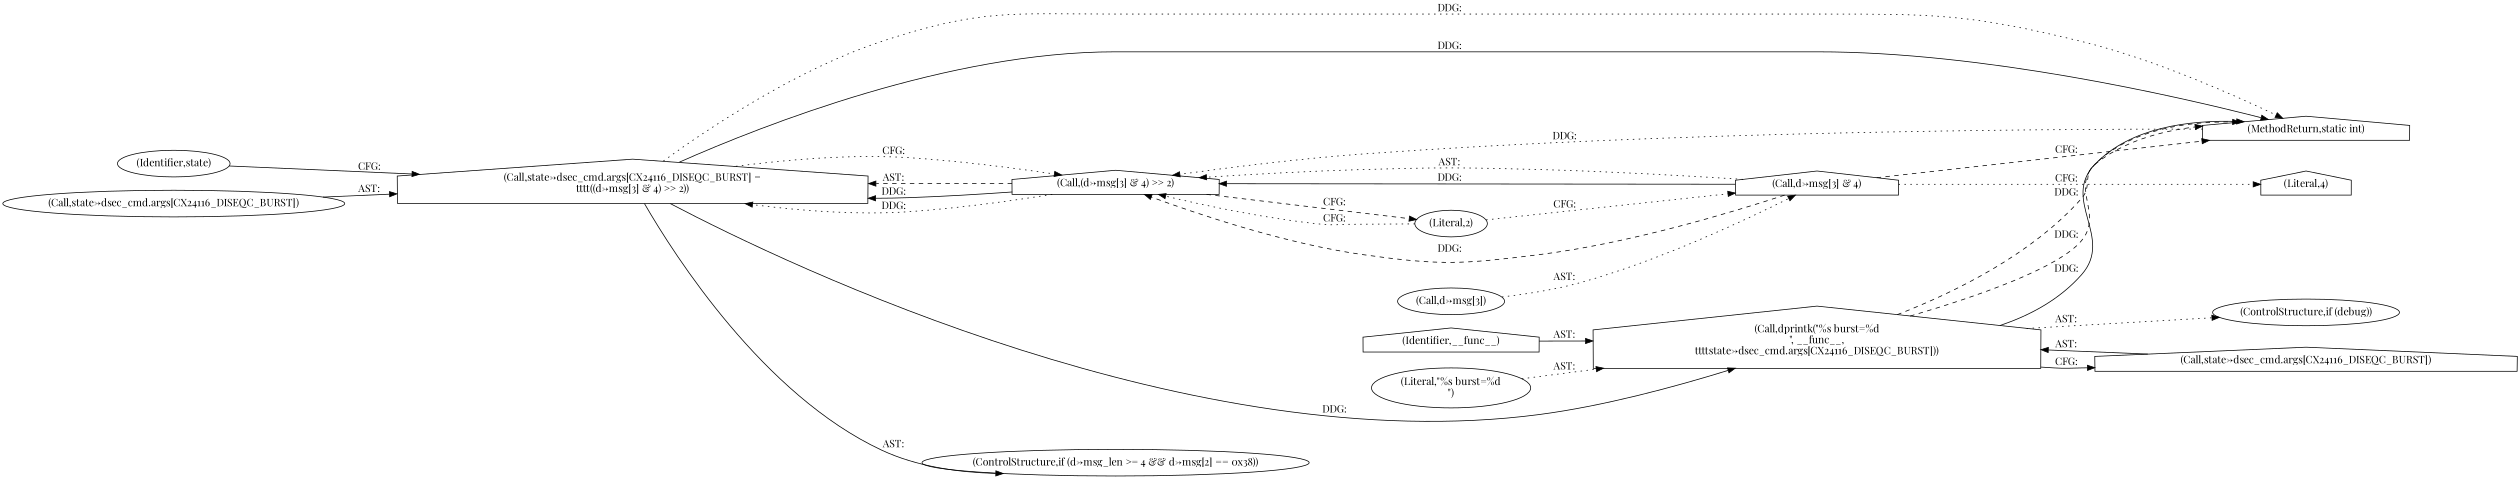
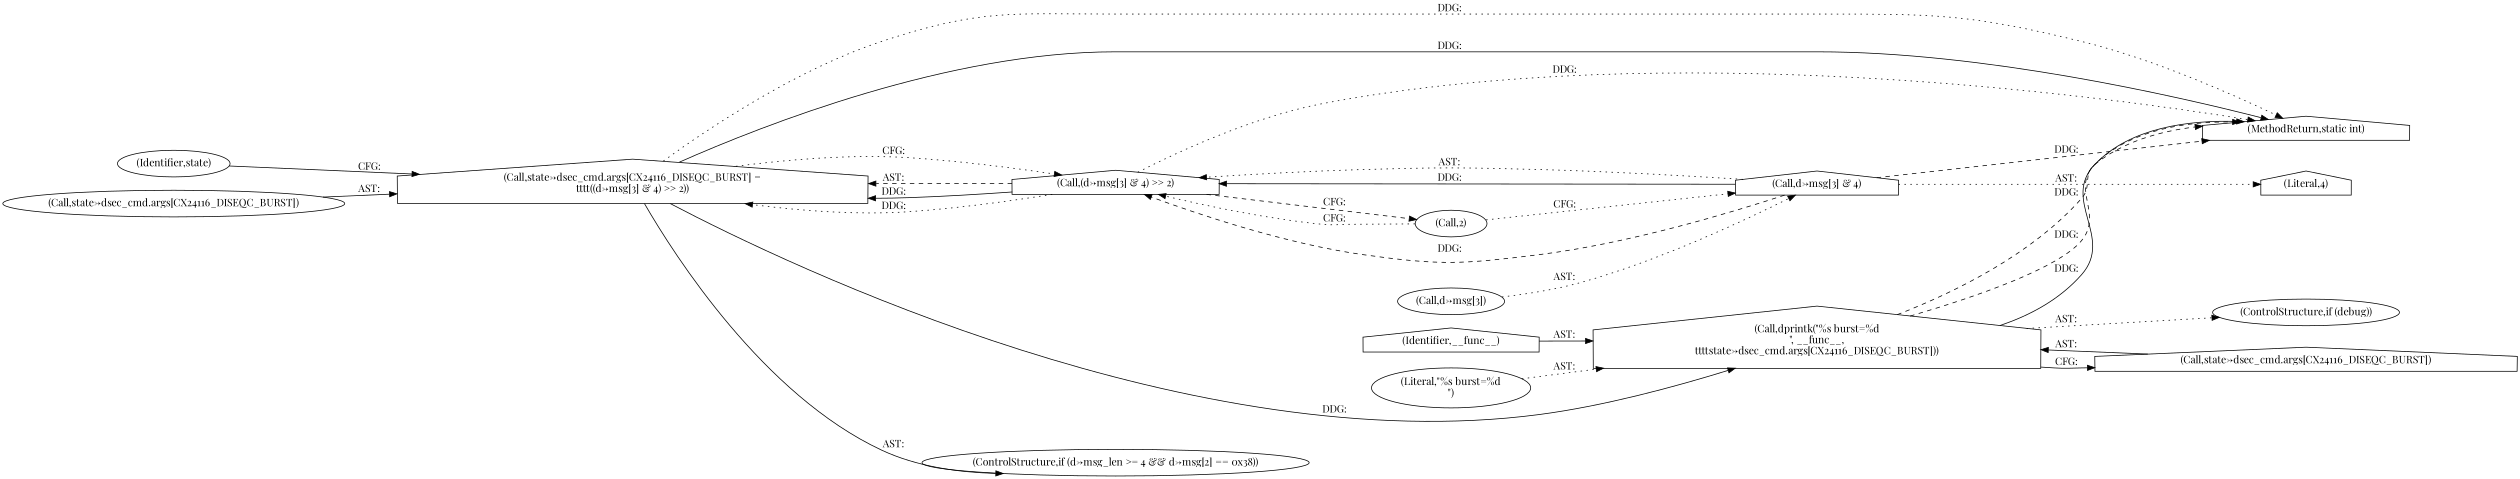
edge "(MethodReturn,static int)" -> "(Call,(d->msg[3] & 4) >> 2)": reversed
edge "(Call,d->msg[3] & 4)" -> "(MethodReturn,static int)": label "CFG: " -> "DDG: "
edge "(Call,d->msg[3] & 4)" -> "(Literal,4)": label "CFG: " -> "AST: "
node "(Literal,2)": label "(Literal,2)" -> "(Call,2)"
